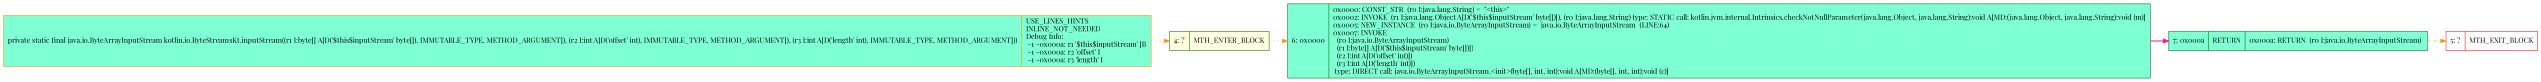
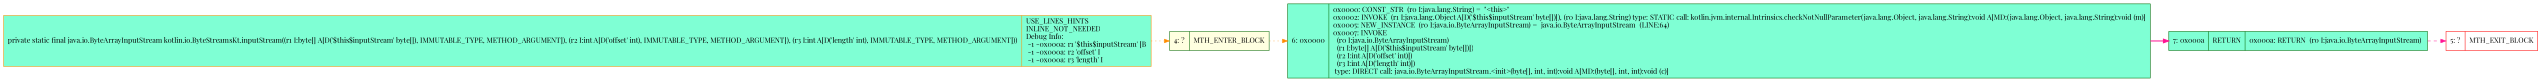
edge "7: 0x000a" -> "5: ?": color darkorange -> deeppink
